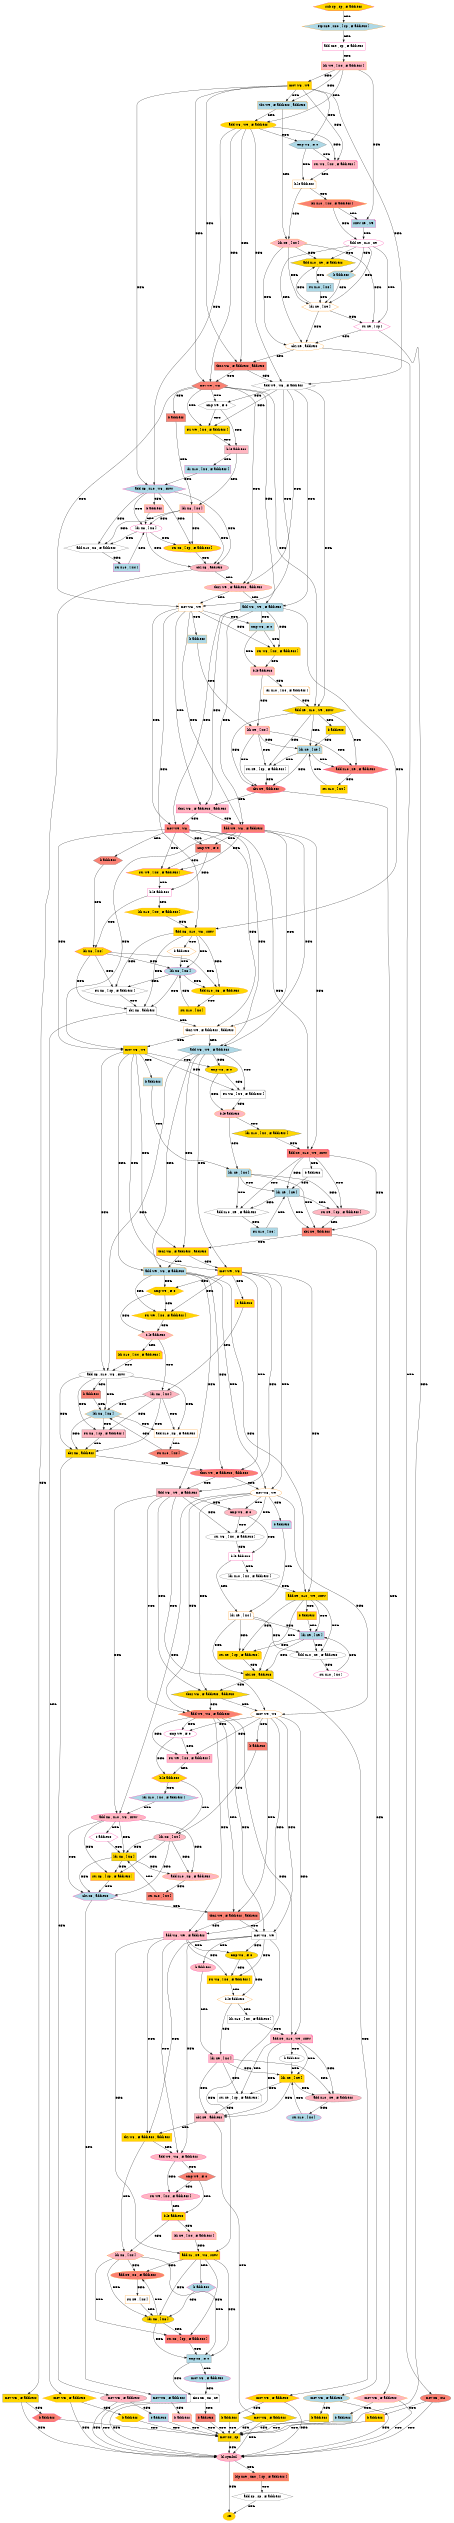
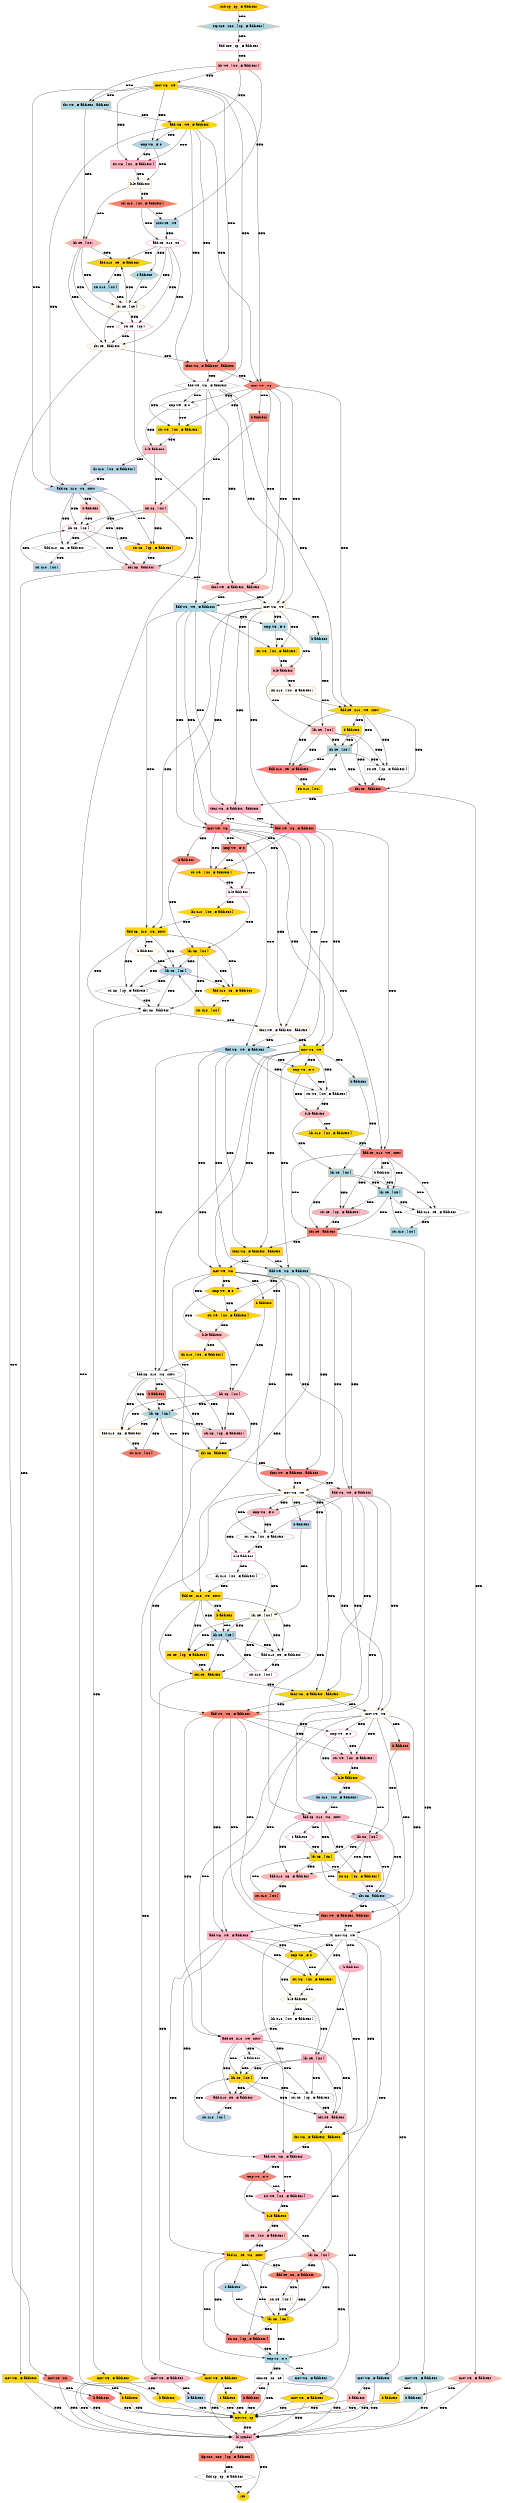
edge "mov w8 , # address" -> "cinc x5 , x8 , ne": now "mov x4 , sp" -> "cinc x5 , x8 , ne"
